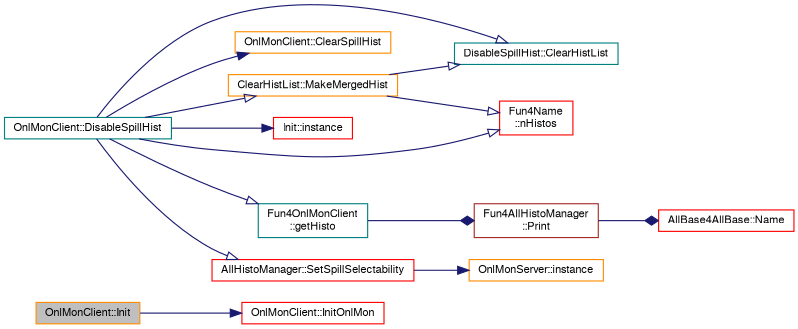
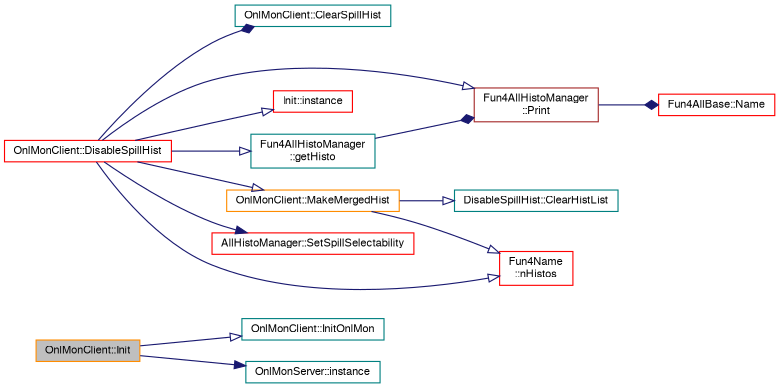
edge "OnlMonClient::DisableSpillHist" -> "DisableSpillHist::ClearHistList": now "OnlMonClient::DisableSpillHist" -> "Fun4AllHistoManager ::Print"
node "OnlMonClient::ClearSpillHist": color darkorange -> teal
edge "OnlMonClient::DisableSpillHist" -> "OnlMonClient::ClearSpillHist": arrowhead normal -> diamond
node "ClearHistList::MakeMergedHist": label "ClearHistList::MakeMergedHist" -> "OnlMonClient::MakeMergedHist"
node "OnlMonClient::DisableSpillHist": color teal -> red
edge "OnlMonClient::DisableSpillHist" -> "Init::instance": arrowhead normal -> onormal
edge "OnlMonClient::DisableSpillHist" -> "AllHistoManager::SetSpillSelectability": arrowhead onormal -> normal
node "Fun4OnlMonClient ::getHisto": label "Fun4OnlMonClient ::getHisto" -> "Fun4AllHistoManager ::getHisto"
node "AllBase4AllBase::Name": label "AllBase4AllBase::Name" -> "Fun4AllBase::Name"
edge "AllHistoManager::SetSpillSelectability" -> "OnlMonServer::instance": now "OnlMonClient::Init" -> "OnlMonServer::instance"
node "OnlMonServer::instance": color darkorange -> teal
edge "OnlMonClient::Init" -> "OnlMonClient::InitOnlMon": arrowhead normal -> onormal
node "OnlMonClient::InitOnlMon": color red -> teal
